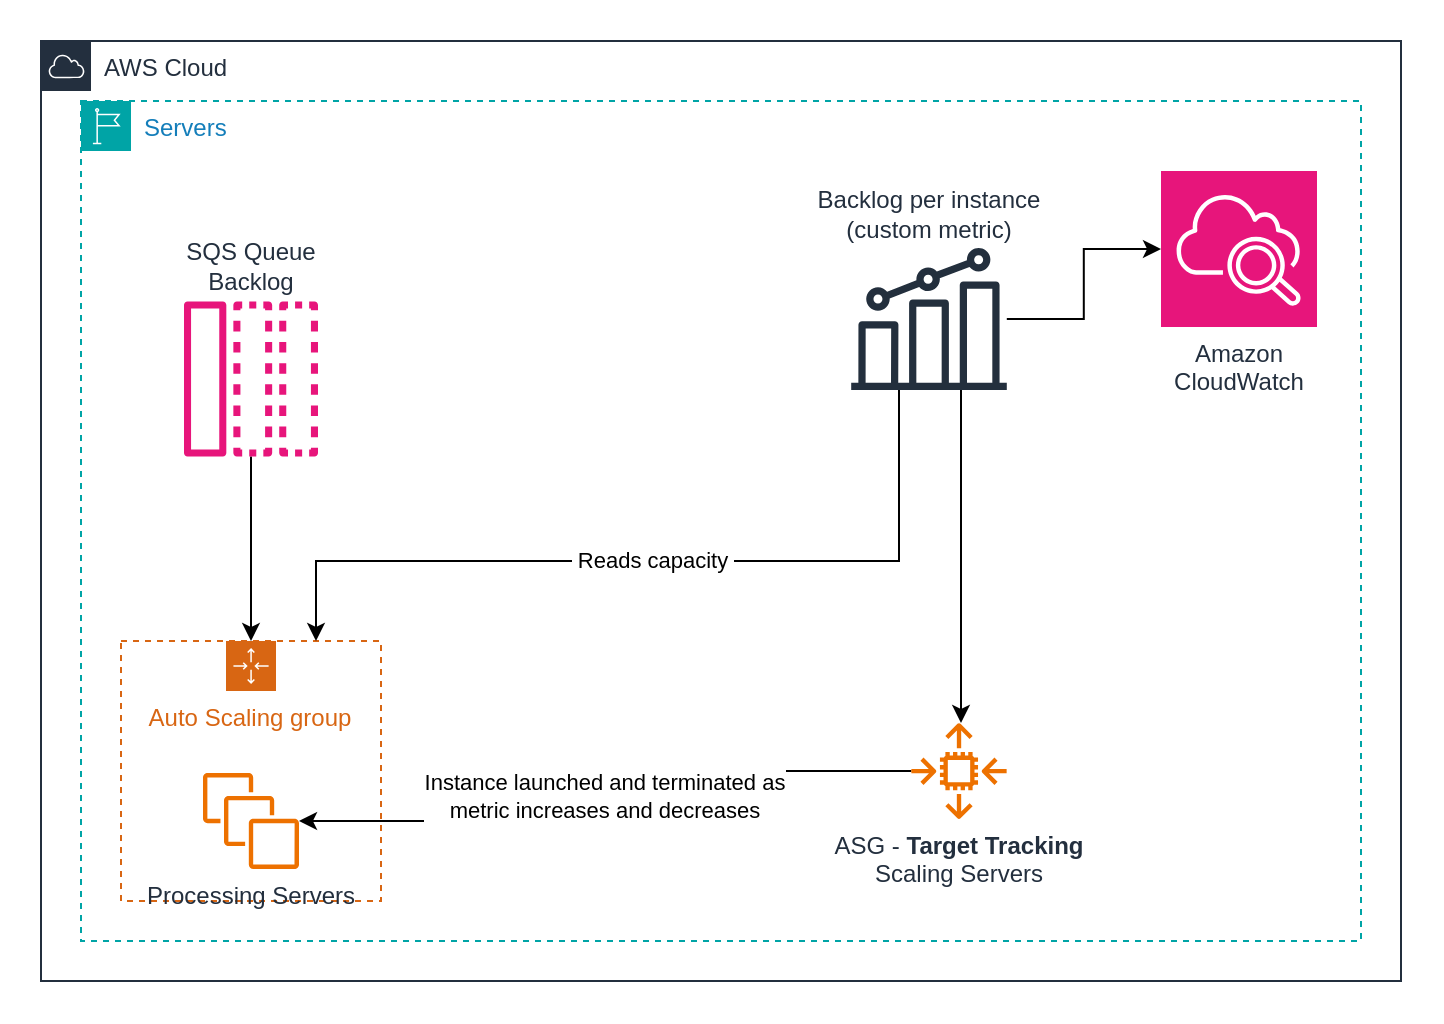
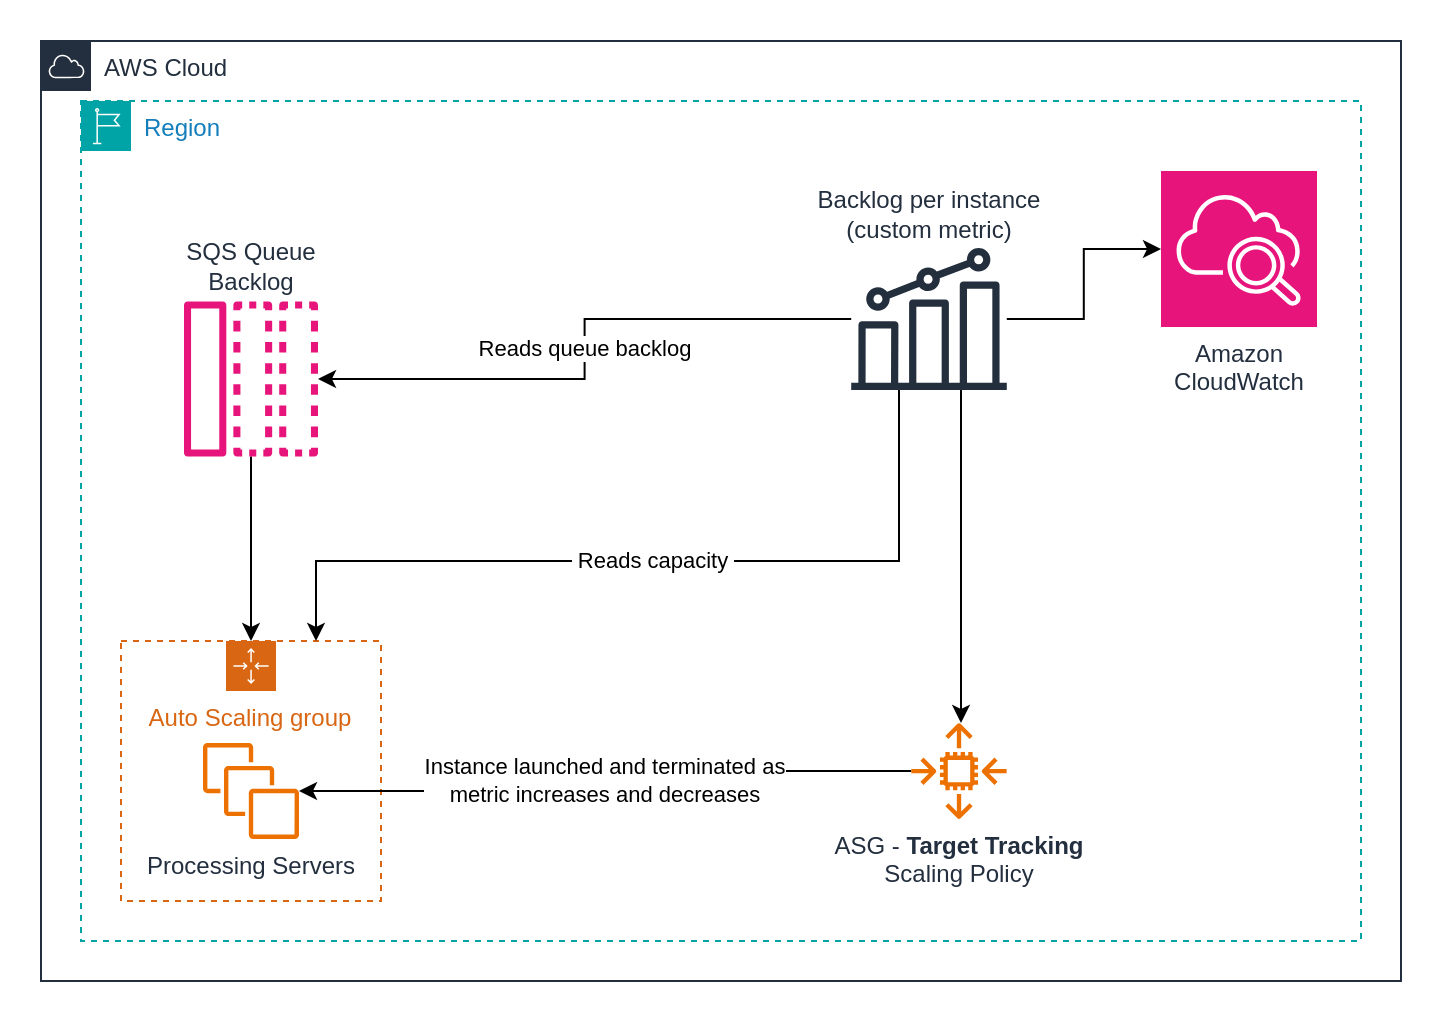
node "Servers": label "Servers" -> "Region"
edge "Backlog per instance (custom metric)" -> "SQS Queue Backlog": added, label "Reads queue backlog"
node "Processing Servers": moved (251, 821) -> (251, 791)
node "ASG - Target Tracking Scaling Servers": label "ASG - Target Tracking Scaling Servers" -> "ASG - Target Tracking Scaling Policy"
